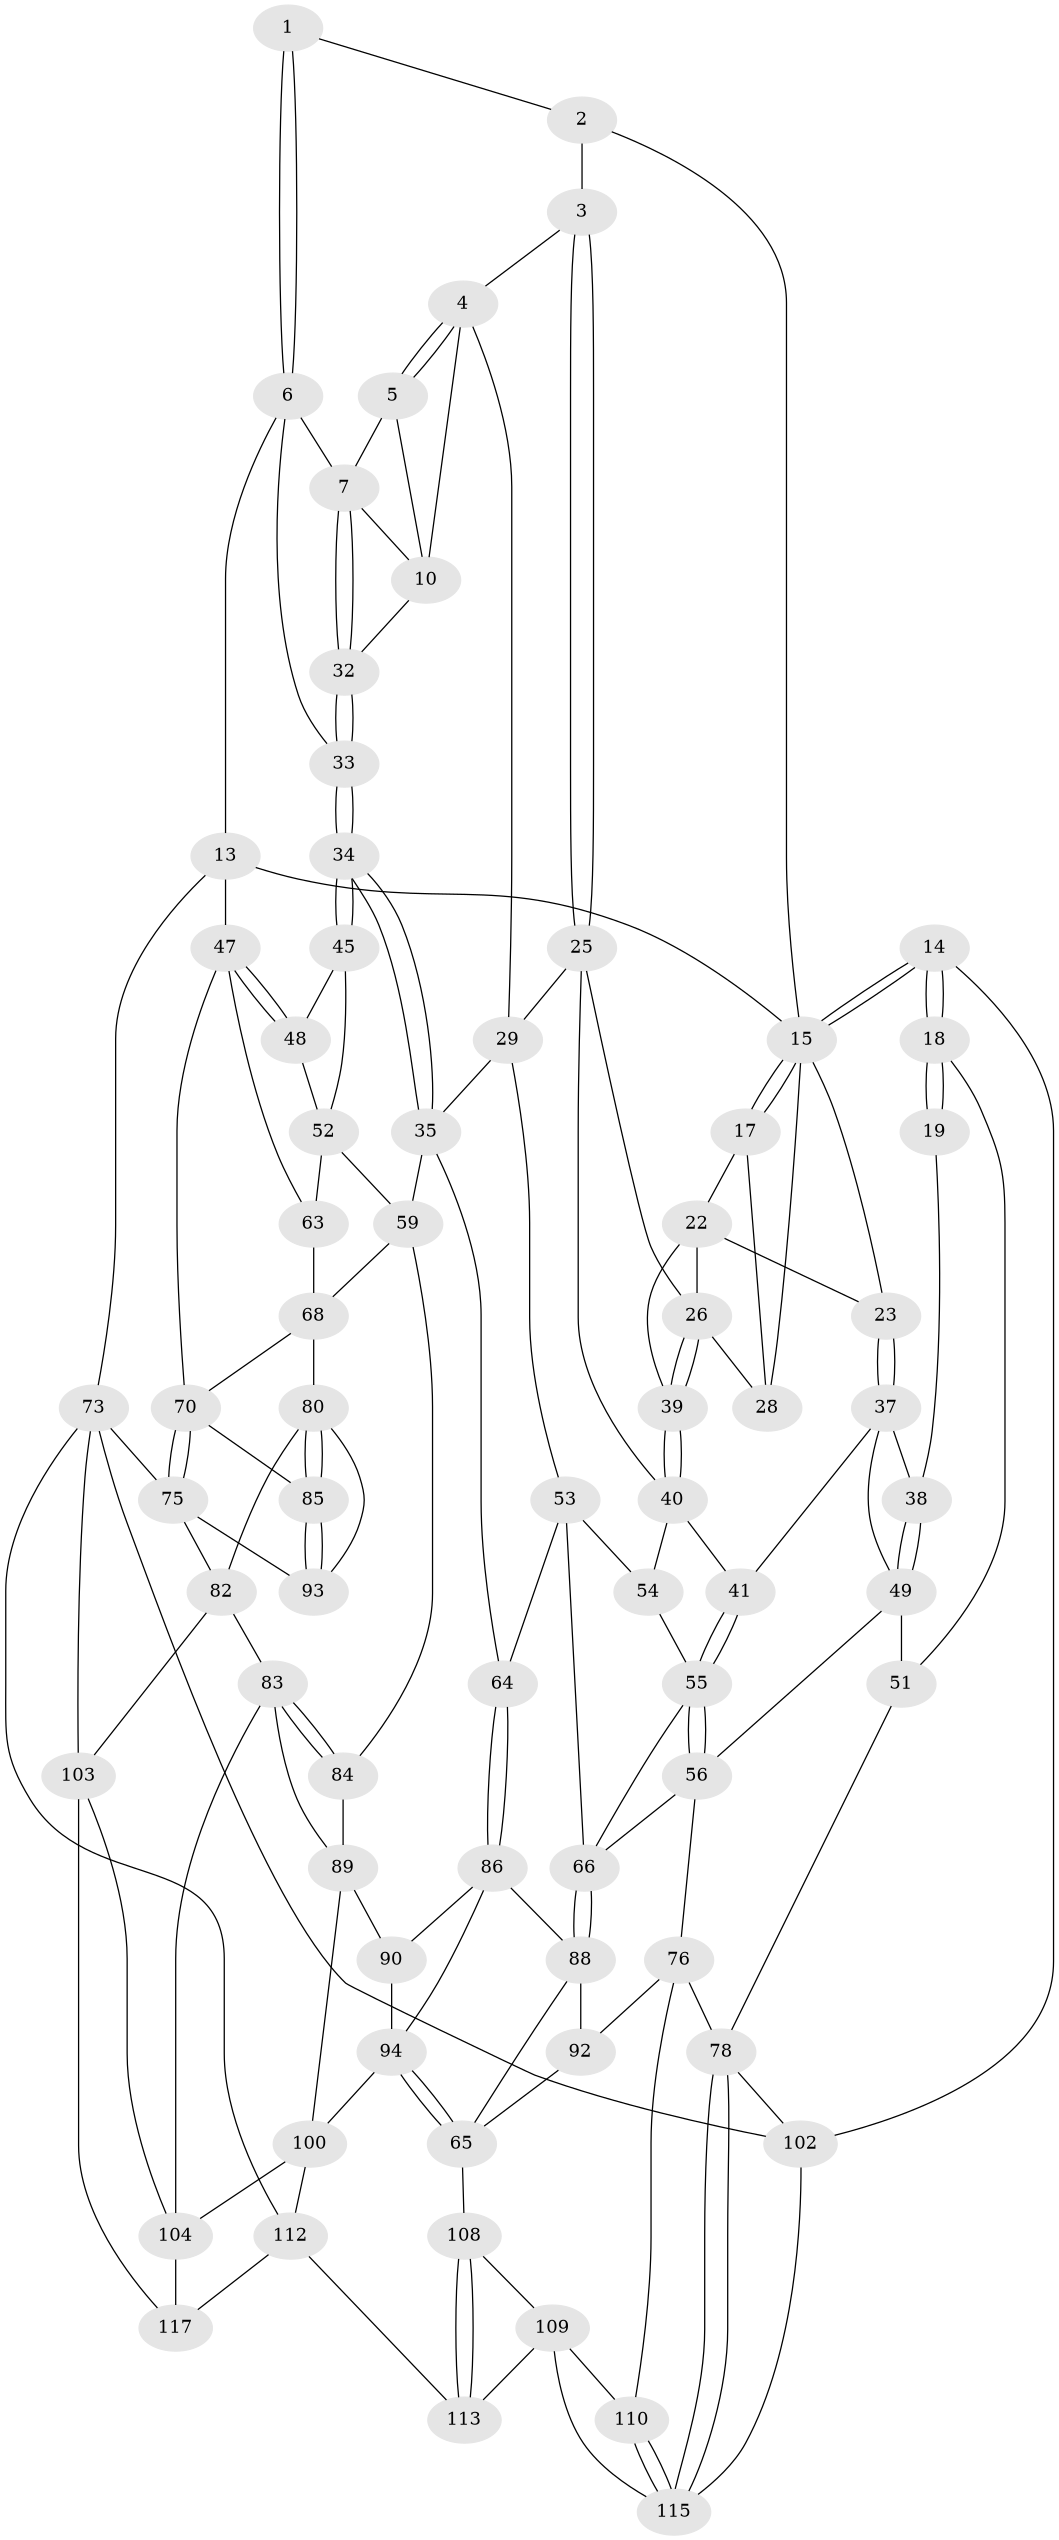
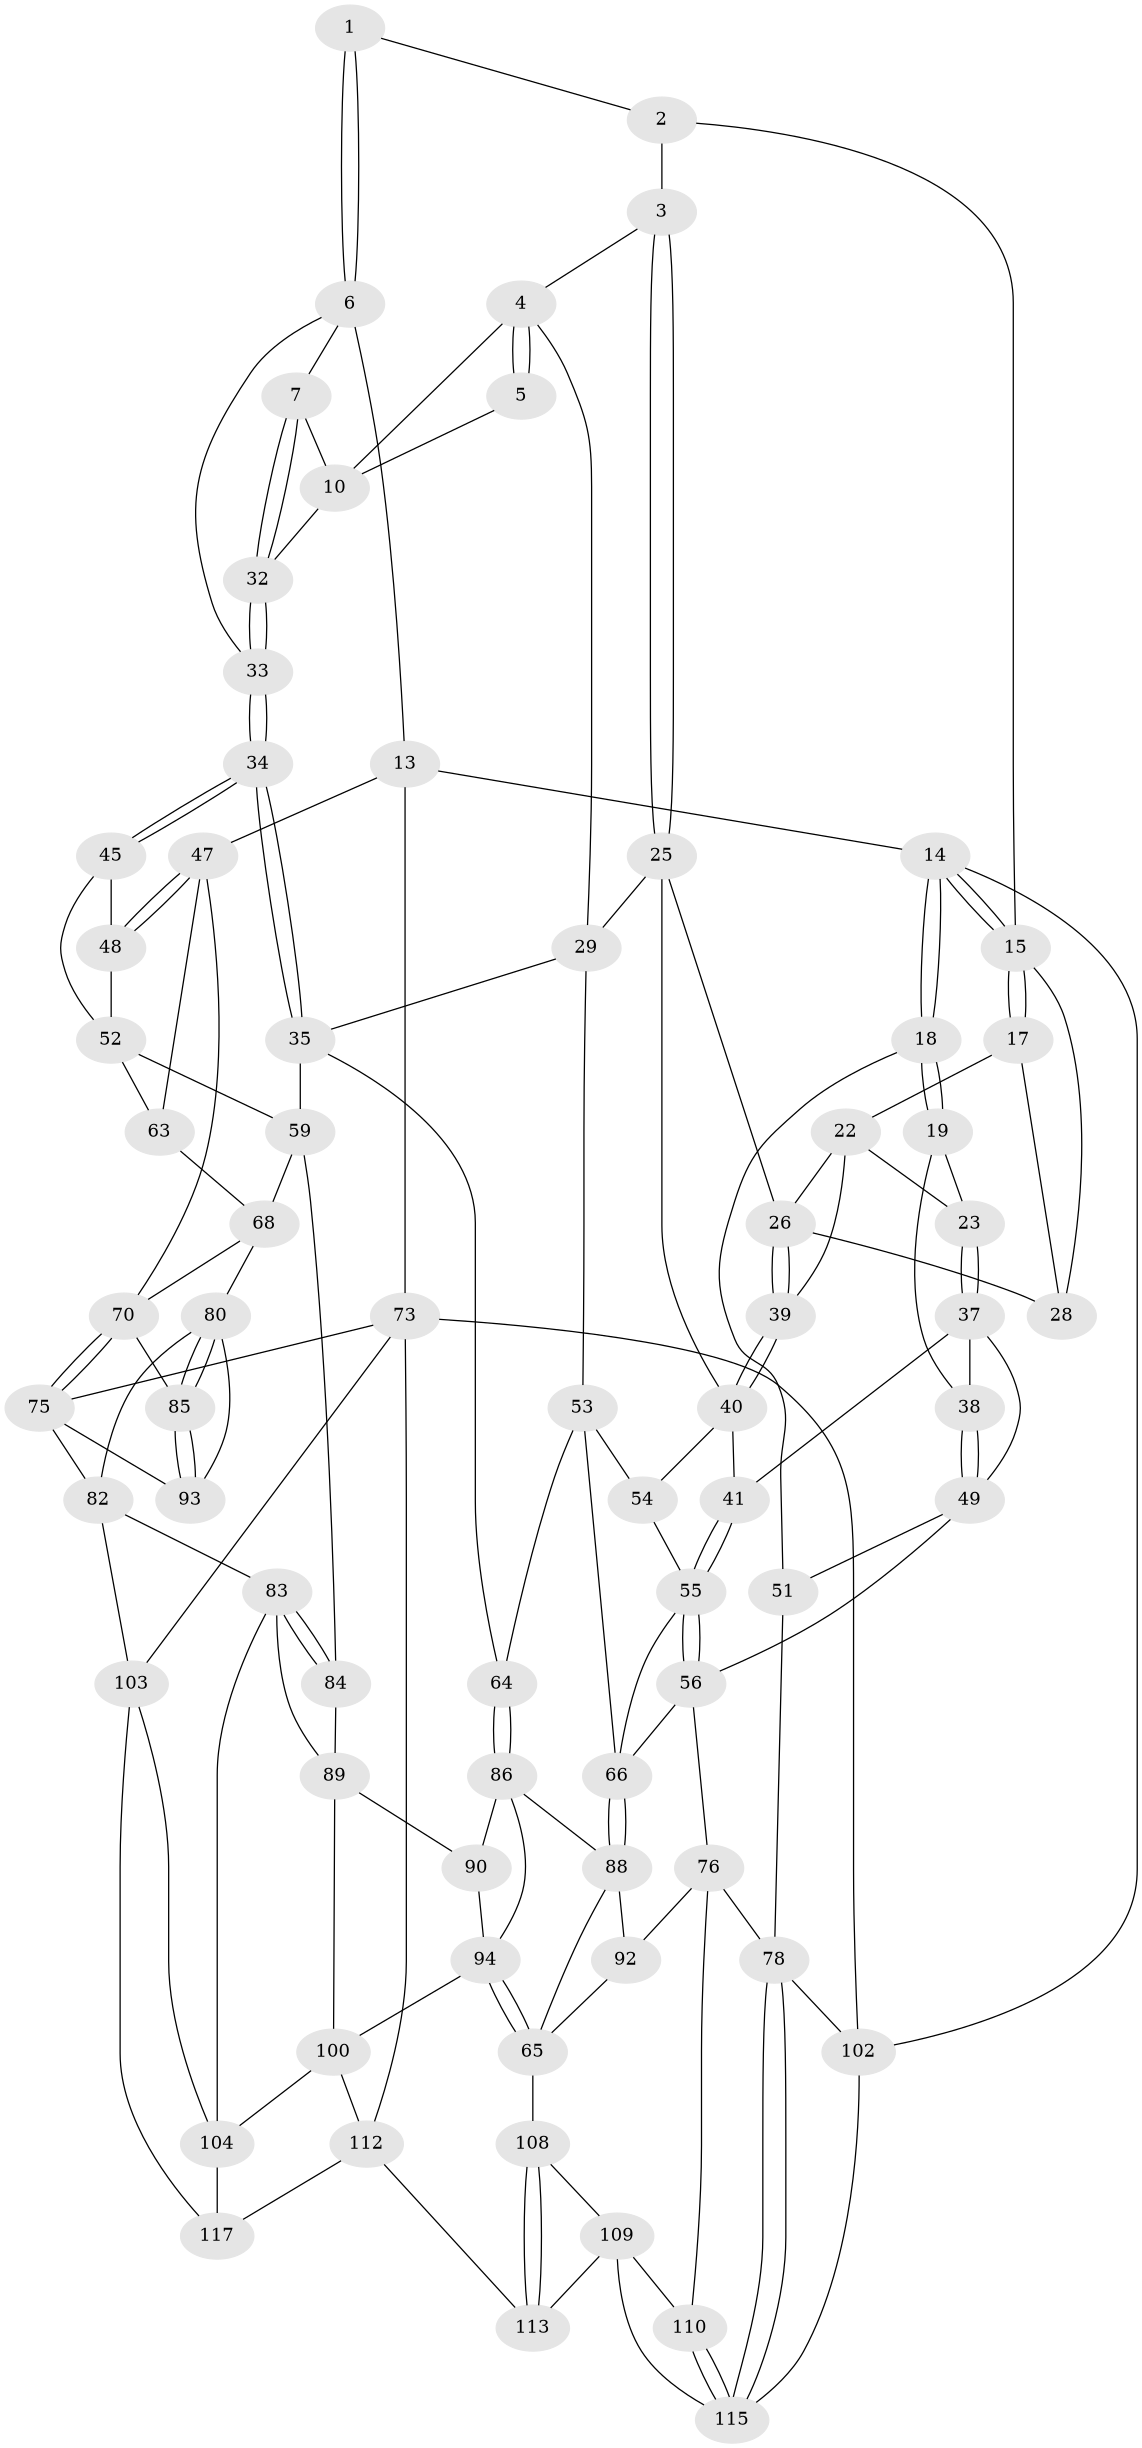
edge "5" -- "7": removed
edge "13" -- "15": now "13" -- "14"
edge "15" -- "23": now "19" -- "23"
